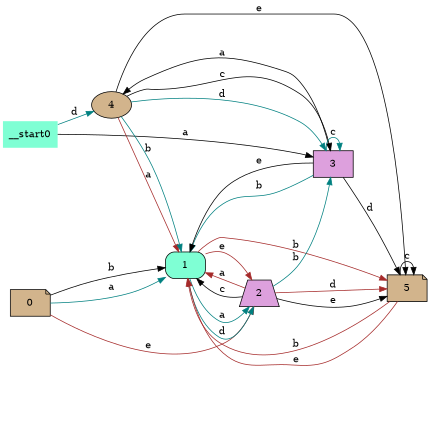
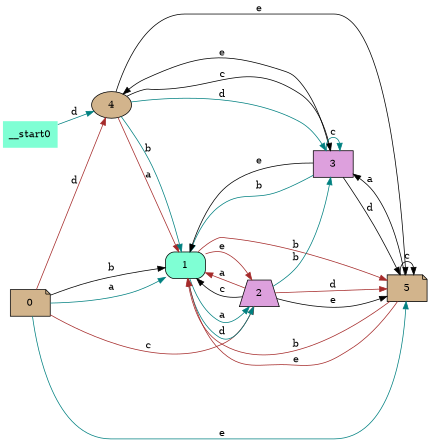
edge "3" -> "4": label "a" -> "e"
edge "__start0" -> "3": now "5" -> "3"
edge "0" -> "4": added, label "d"
edge "0" -> "2": label "e" -> "c"
edge "0" -> "5": added, label "e"
